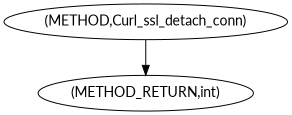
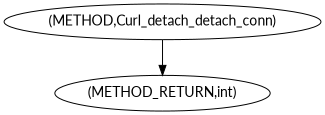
node "(METHOD,Curl_ssl_detach_conn)": label "(METHOD,Curl_ssl_detach_conn)" -> "(METHOD,Curl_detach_detach_conn)"
